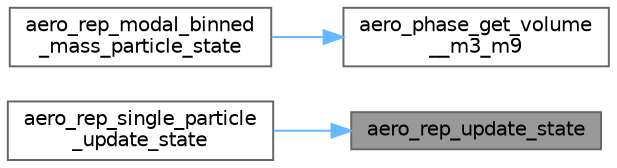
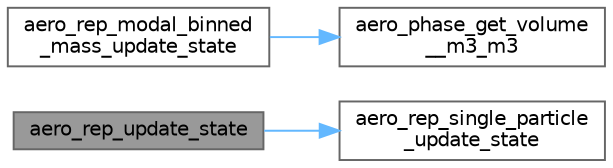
node "aero_rep_modal_binned _mass_particle_state": label "aero_rep_modal_binned _mass_particle_state" -> "aero_rep_modal_binned _mass_update_state"
node "aero_phase_get_volume __m3_m9": label "aero_phase_get_volume __m3_m9" -> "aero_phase_get_volume __m3_m3"
edge "aero_rep_single_particle _update_state" -> "aero_rep_update_state": reversed
